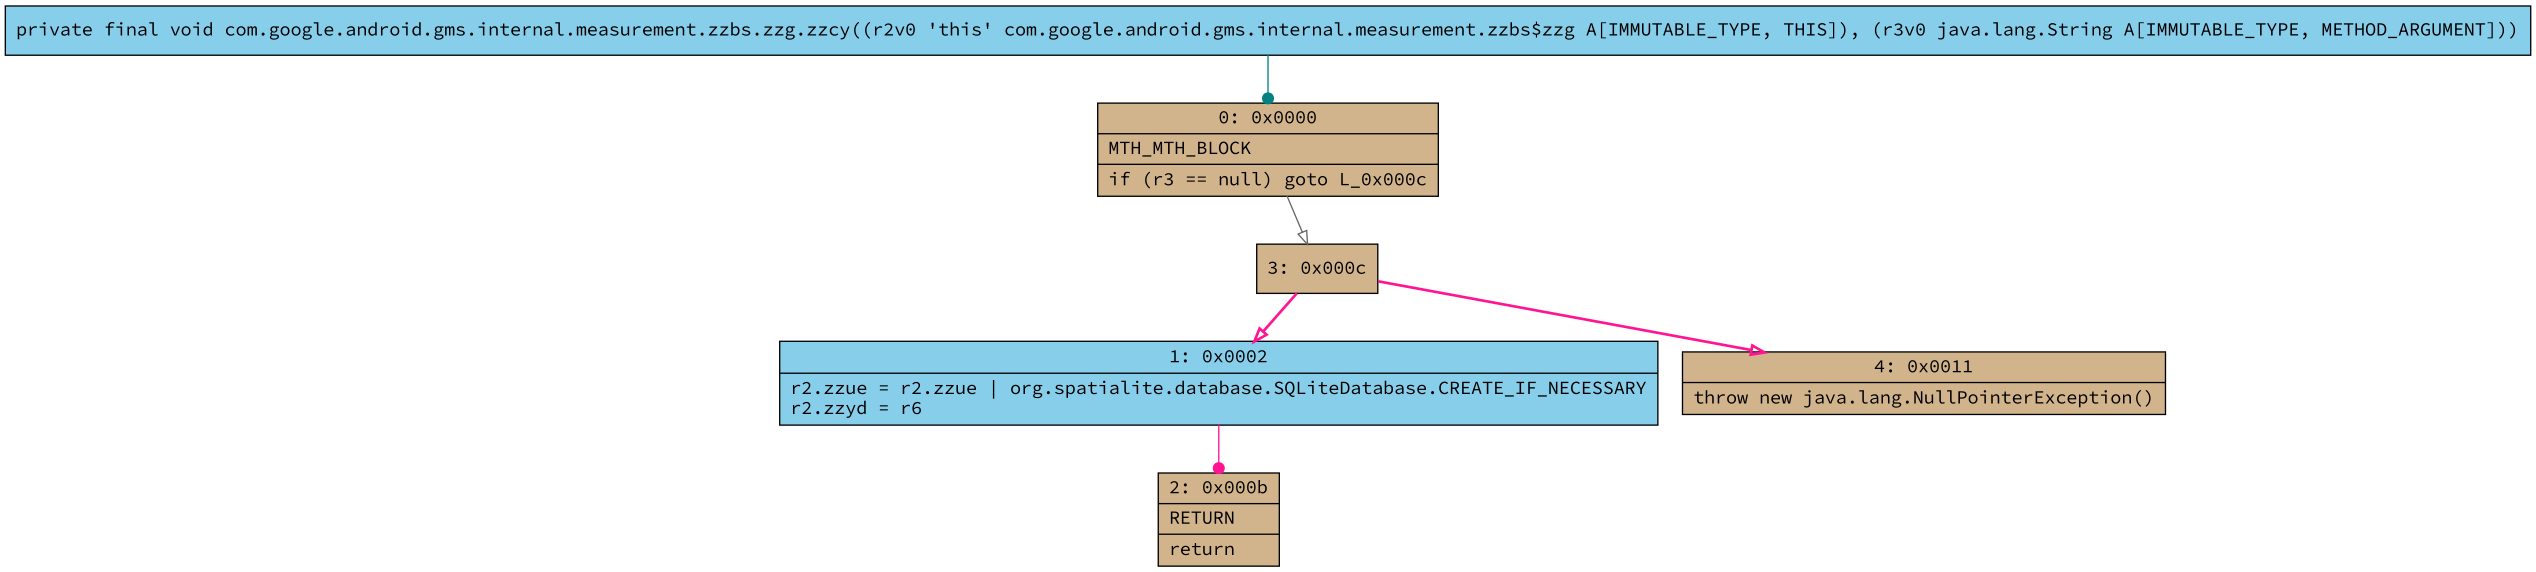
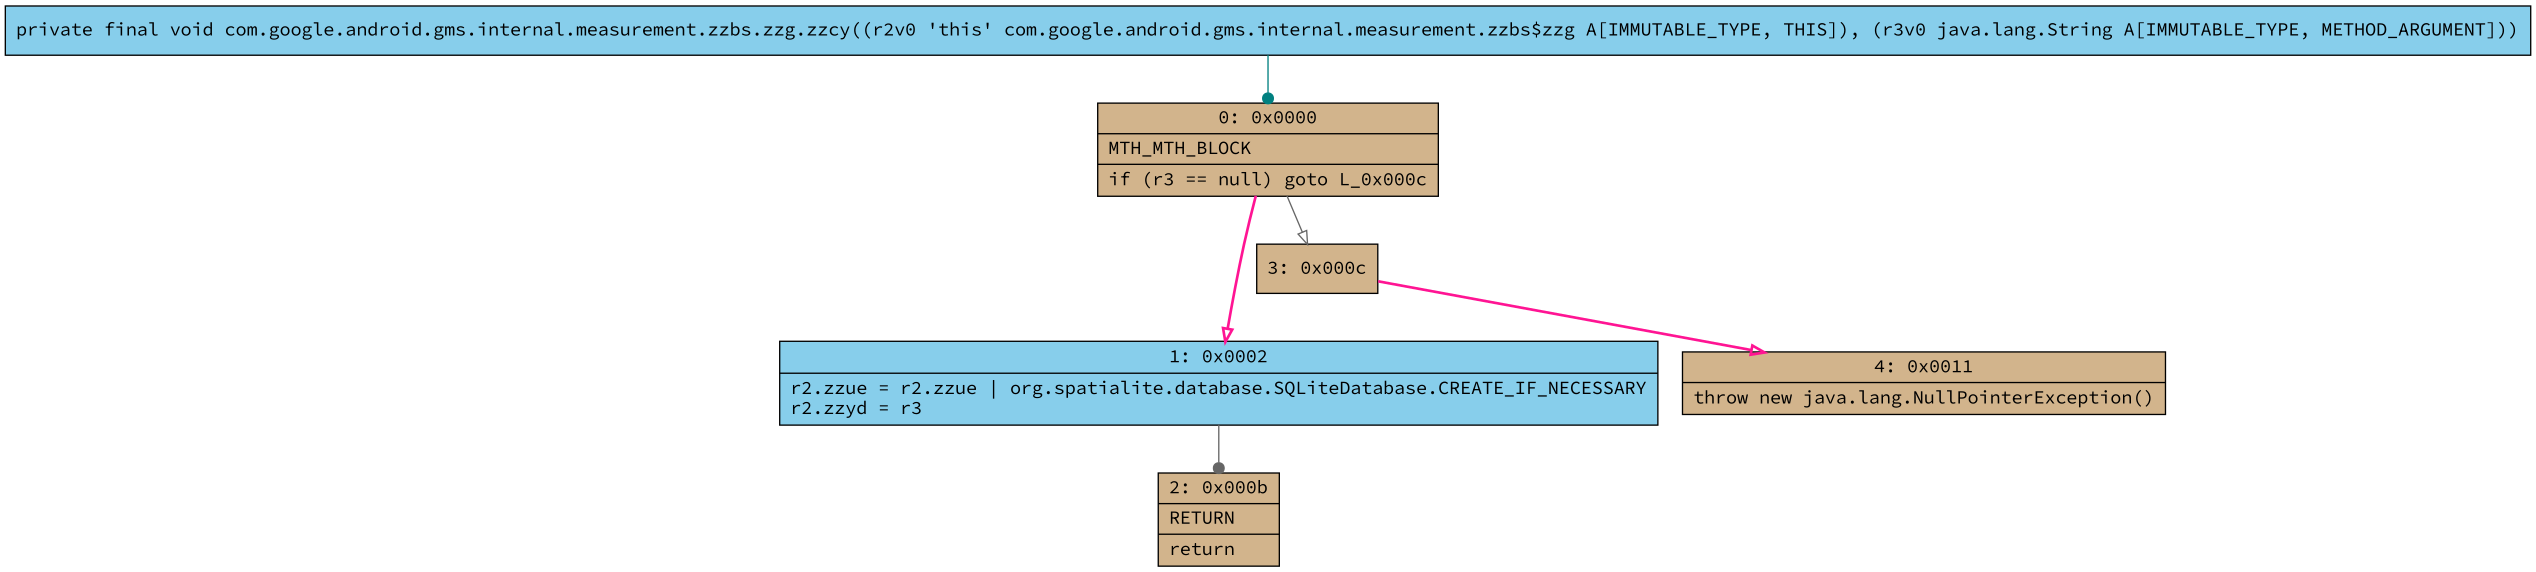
edge "3: 0x000c" -> "1: 0x0002": now "0: 0x0000" -> "1: 0x0002"
node "1: 0x0002": text "r2.zzyd = r6" -> "r2.zzyd = r3"
edge "1: 0x0002" -> "2: 0x000b": color deeppink -> gray40
